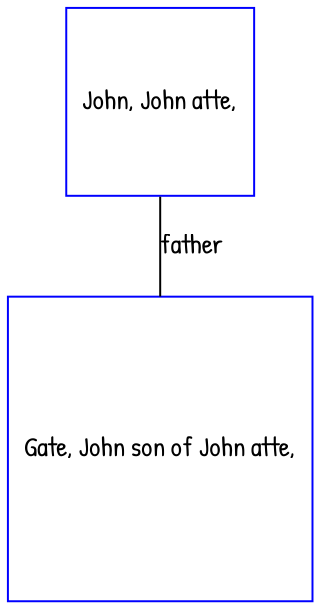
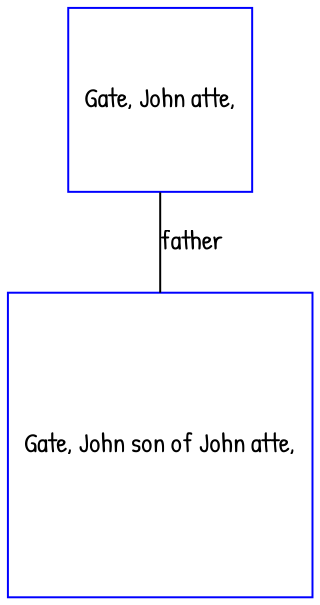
node "John, John atte,": label "John, John atte," -> "Gate, John atte,"
